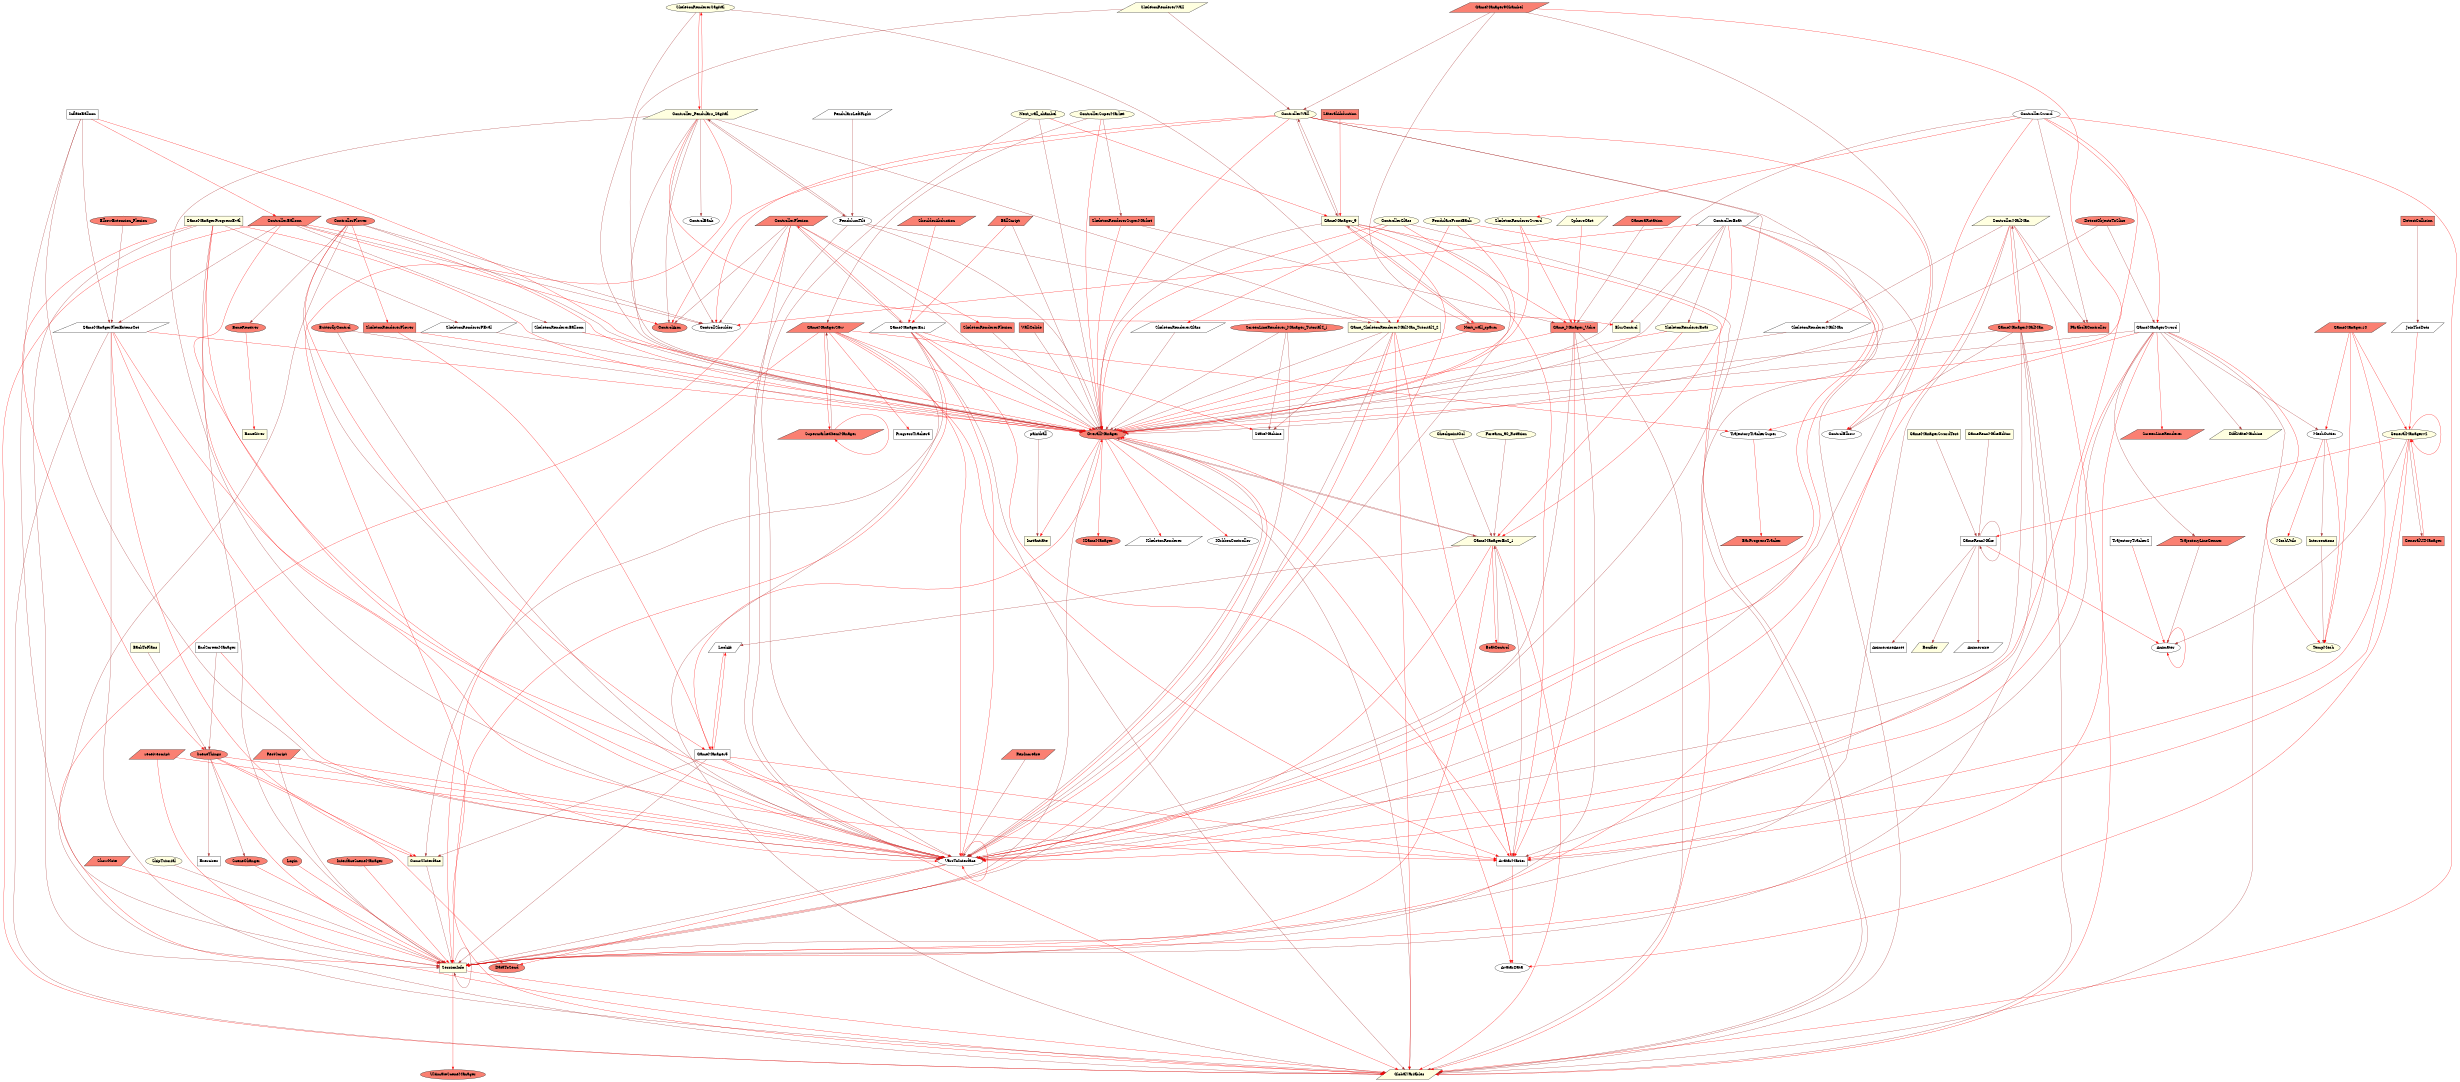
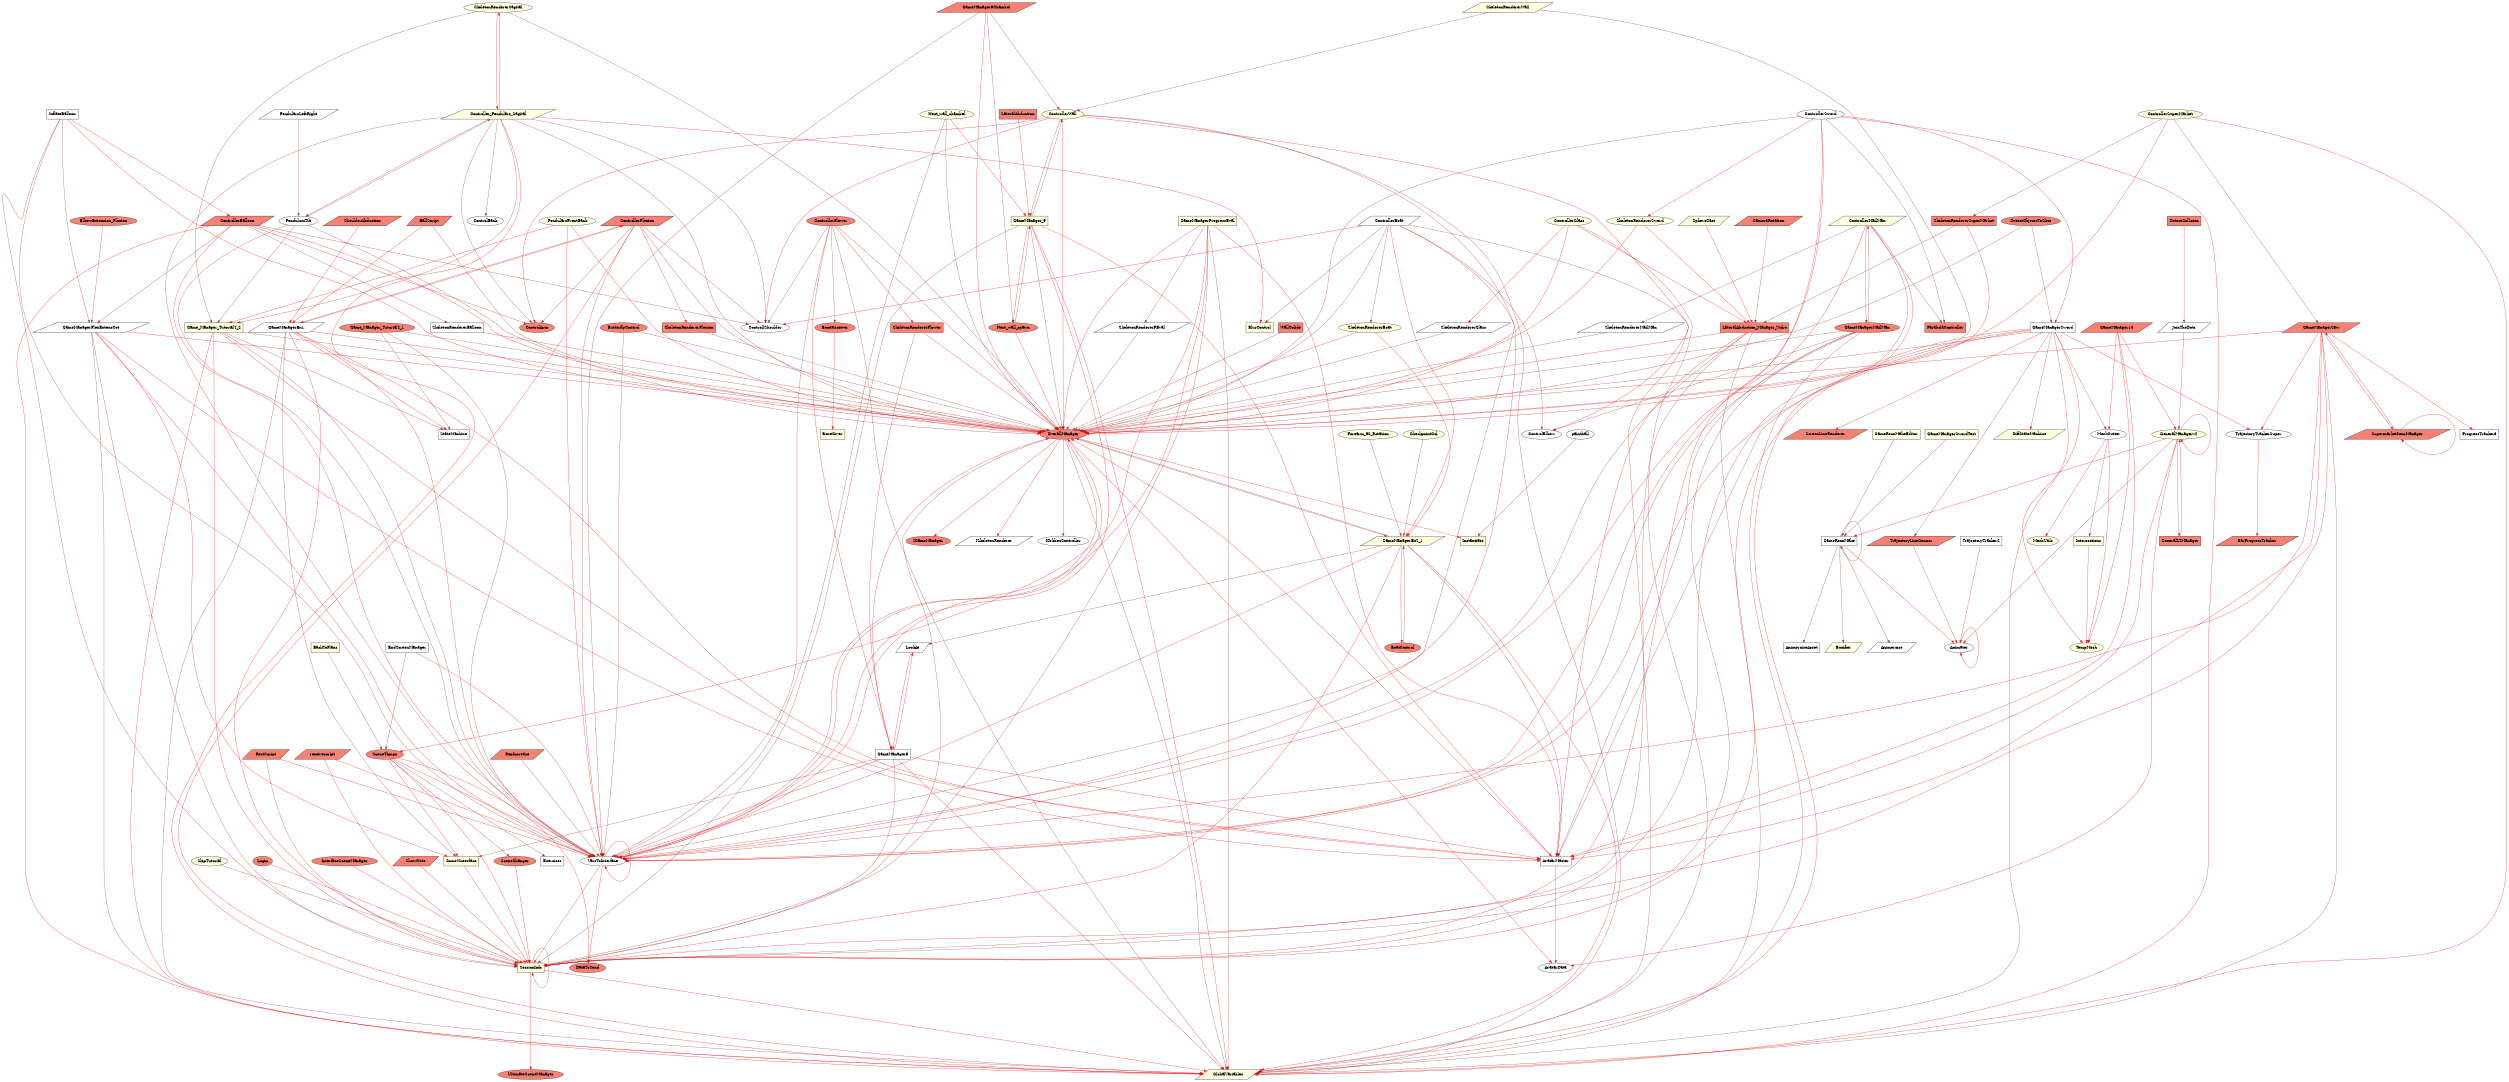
node "ScreenLineRenderer_Manager_Tutorial4_1": label "ScreenLineRenderer_Manager_Tutorial4_1" -> "Game_Manager_Tutorial4_1"
node "Game_SkeletonRendererMailMan_Tutorial4_2": label "Game_SkeletonRendererMailMan_Tutorial4_2" -> "Game_Manager_Tutorial4_2"
node "Game_Manager_Vidro": label "Game_Manager_Vidro" -> "LateralAbduction_Manager_Vidro"
edge "ControllerSuperMarket" -> "GlobalVariables": added
